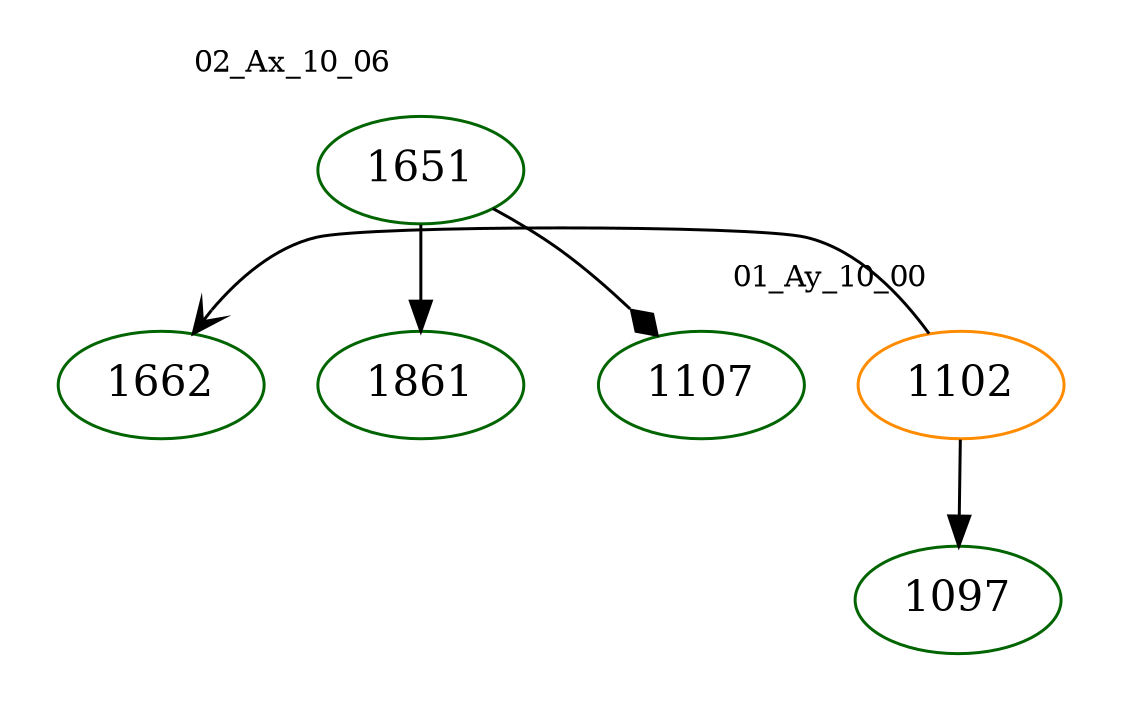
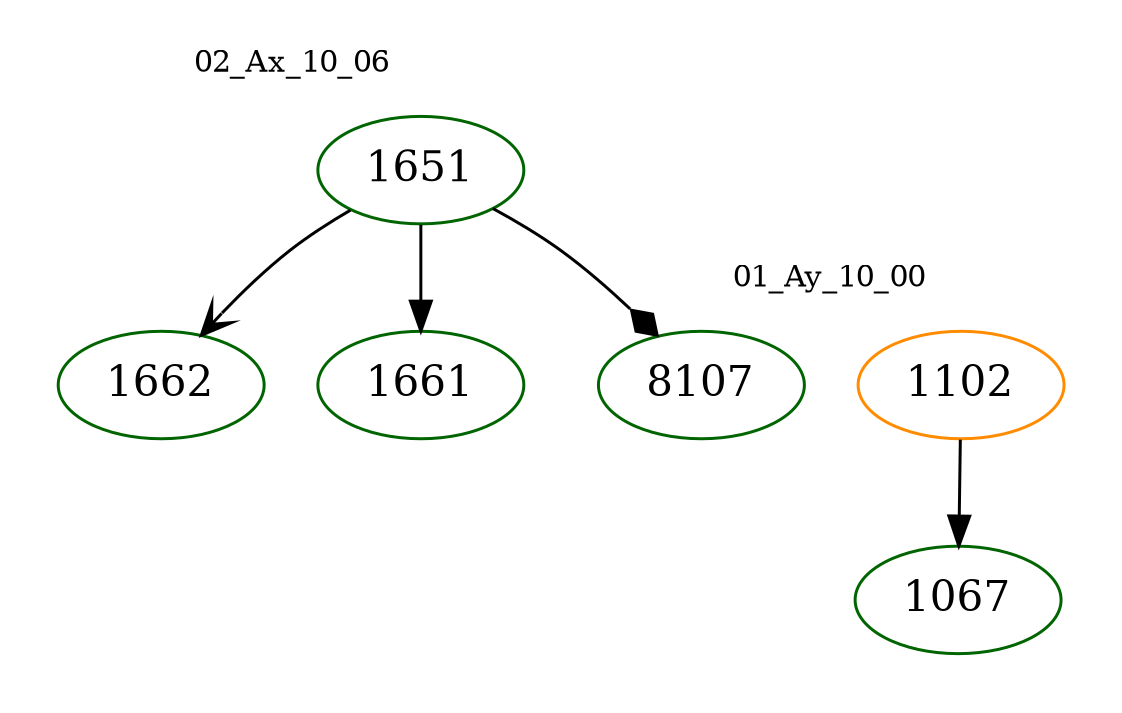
edge "1102" -> "1662": now "1651" -> "1662"
node "1861": label "1861" -> "1661"
node "1107": label "1107" -> "8107"
node "1097": label "1097" -> "1067"
